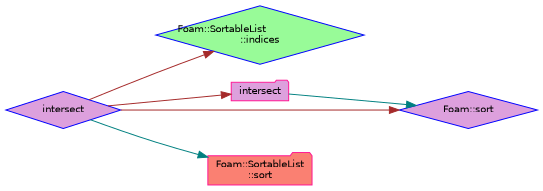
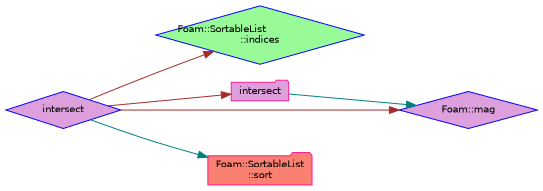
node "Foam::sort": label "Foam::sort" -> "Foam::mag"
